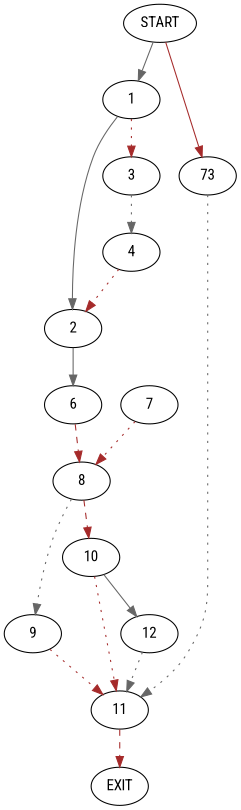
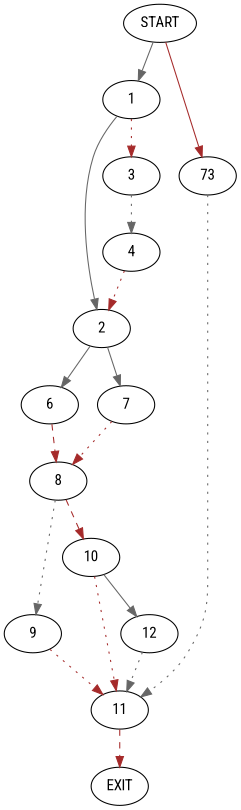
edge "2" -> "7": added
